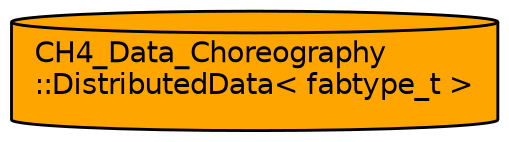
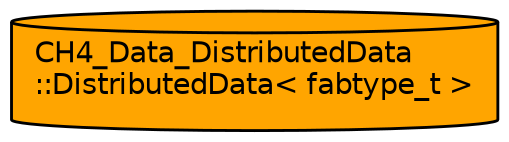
node "CH4_Data_Choreography ::DistributedData< fabtype_t >": label "CH4_Data_Choreography ::DistributedData< fabtype_t >" -> "CH4_Data_DistributedData ::DistributedData< fabtype_t >"
